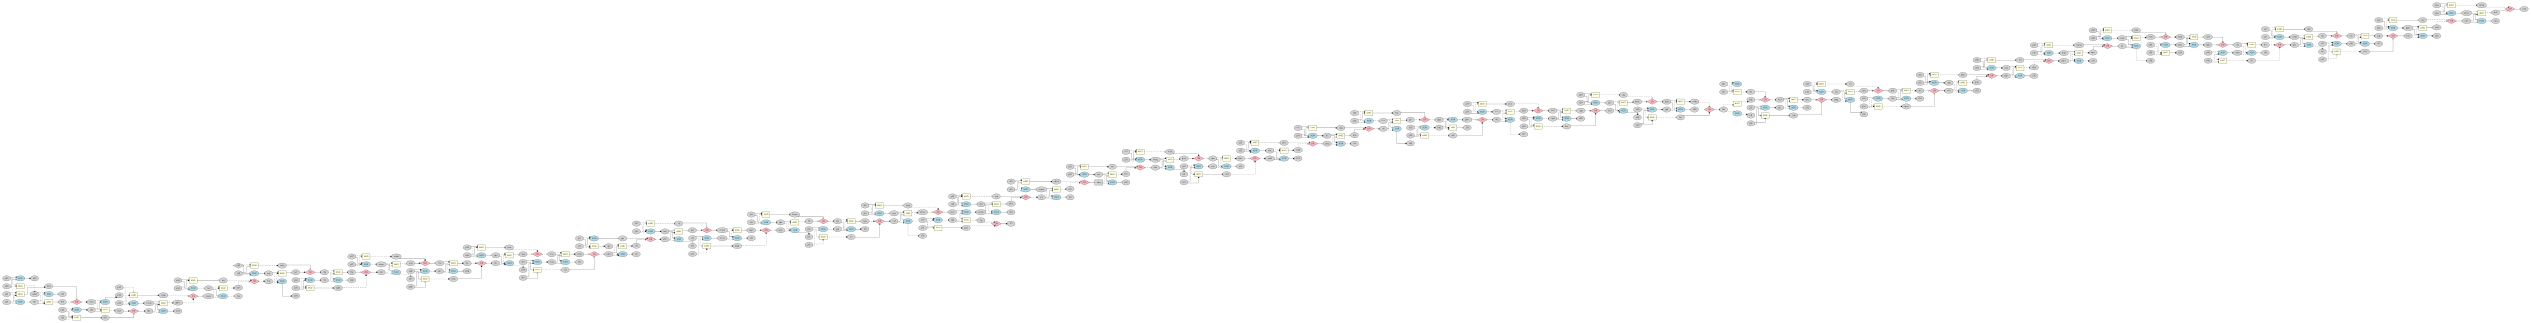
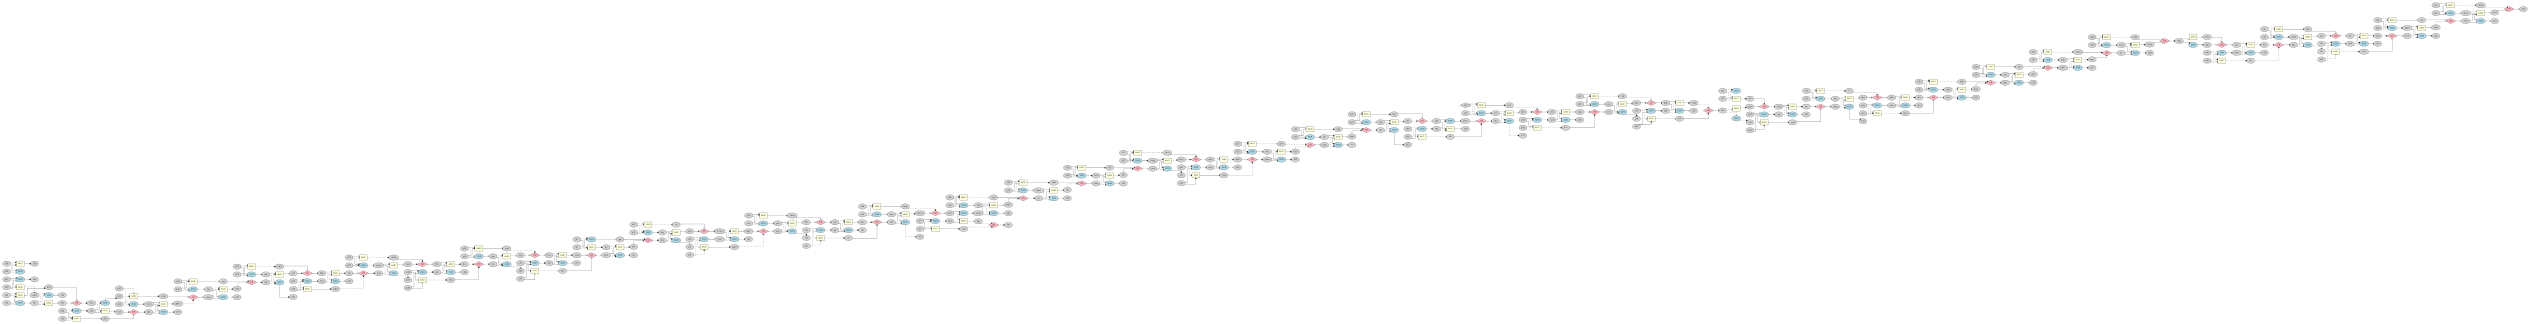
node "sbq": removed
node "x27": shape ellipse -> diamond
node "drq": shape box -> ellipse
node "y05": shape diamond -> ellipse
